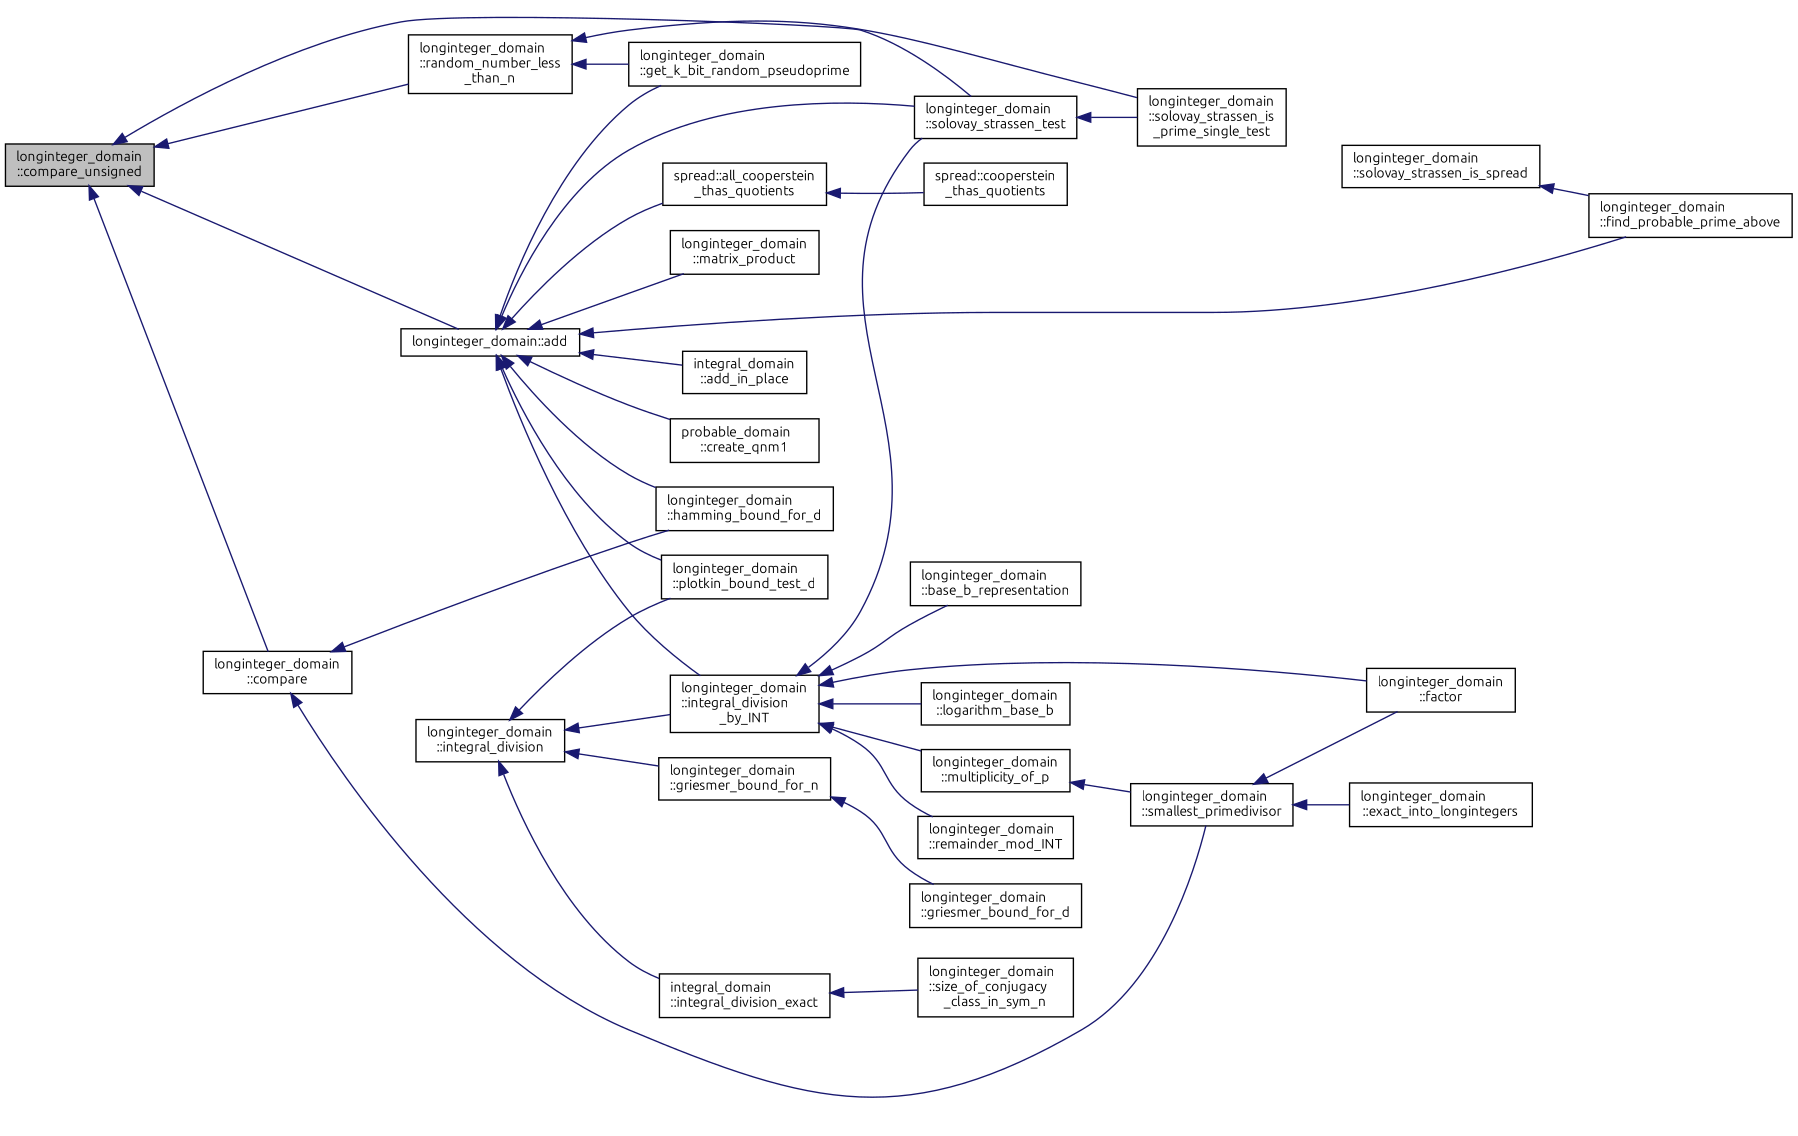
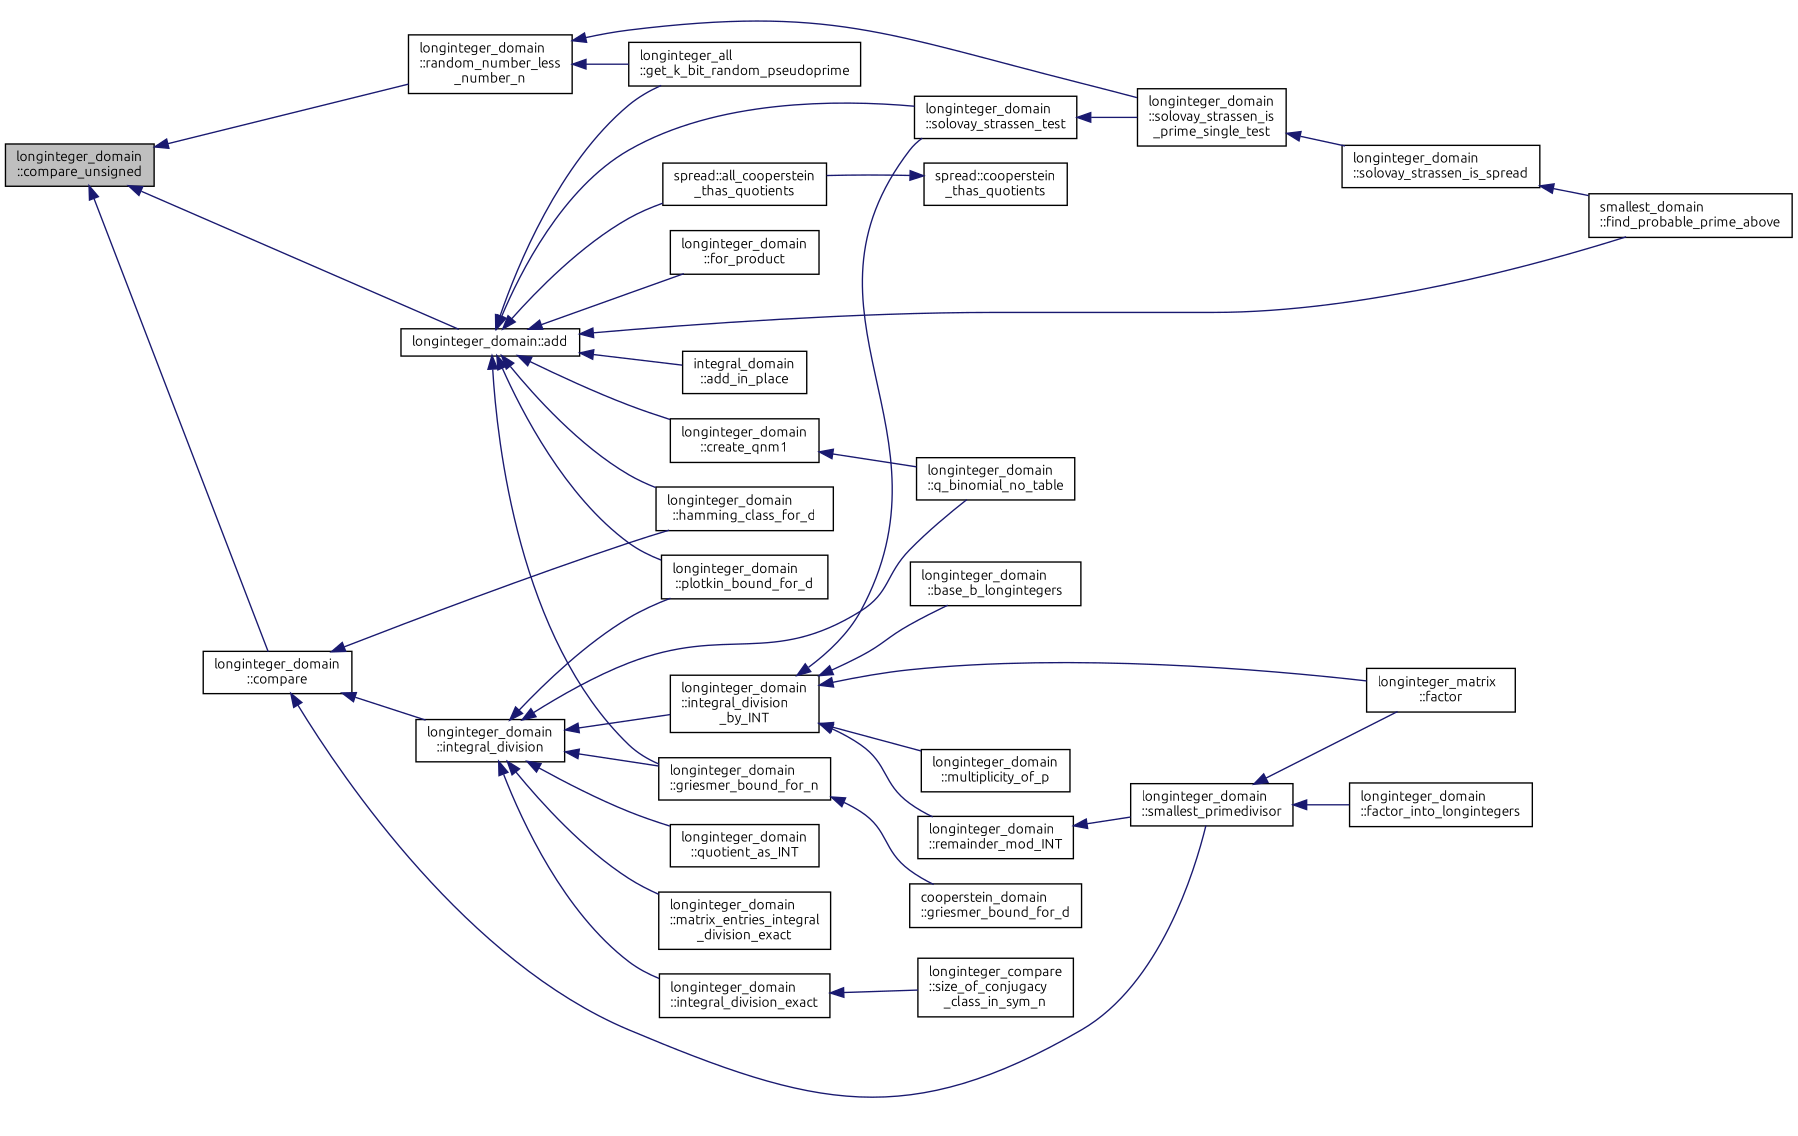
edge "longinteger_domain ::solovay_strassen_test" -> "longinteger_domain ::compare_unsigned": removed
node "longinteger_domain ::random_number_less _than_n": label "longinteger_domain ::random_number_less _than_n" -> "longinteger_domain ::random_number_less _number_n"
node "longinteger_domain ::get_k_bit_random_pseudoprime": label "longinteger_domain ::get_k_bit_random_pseudoprime" -> "longinteger_all ::get_k_bit_random_pseudoprime"
edge "longinteger_domain ::solovay_strassen_is_spread" -> "longinteger_domain ::solovay_strassen_is _prime_single_test": added
edge "spread::cooperstein _thas_quotients" -> "spread::all_cooperstein _thas_quotients": reversed
node "longinteger_domain ::find_probable_prime_above": label "longinteger_domain ::find_probable_prime_above" -> "smallest_domain ::find_probable_prime_above"
node "longinteger_domain ::matrix_product": label "longinteger_domain ::matrix_product" -> "longinteger_domain ::for_product"
node "probable_domain ::create_qnm1": label "probable_domain ::create_qnm1" -> "longinteger_domain ::create_qnm1"
node "longinteger_domain ::q_binomial_no_table": added
node "longinteger_domain ::hamming_bound_for_d": label "longinteger_domain ::hamming_bound_for_d" -> "longinteger_domain ::hamming_class_for_d"
edge "longinteger_domain ::integral_division _by_INT" -> "longinteger_domain::add": now "longinteger_domain ::griesmer_bound_for_n" -> "longinteger_domain::add"
node "longinteger_domain ::plotkin_bound_test_d": label "longinteger_domain ::plotkin_bound_test_d" -> "longinteger_domain ::plotkin_bound_for_d"
node "longinteger_domain ::base_b_representation": label "longinteger_domain ::base_b_representation" -> "longinteger_domain ::base_b_longintegers"
node "longinteger_domain ::factor": label "longinteger_domain ::factor" -> "longinteger_matrix ::factor"
node "longinteger_domain ::logarithm_base_b": removed
edge "longinteger_domain ::integral_division" -> "longinteger_domain ::compare": added
edge "longinteger_domain ::smallest_primedivisor" -> "longinteger_domain ::multiplicity_of_p": now "longinteger_domain ::smallest_primedivisor" -> "longinteger_domain ::remainder_mod_INT"
node "longinteger_domain ::exact_into_longintegers": label "longinteger_domain ::exact_into_longintegers" -> "longinteger_domain ::factor_into_longintegers"
node "longinteger_domain ::quotient_as_INT": added
node "longinteger_domain ::griesmer_bound_for_d": label "longinteger_domain ::griesmer_bound_for_d" -> "cooperstein_domain ::griesmer_bound_for_d"
node "longinteger_domain ::matrix_entries_integral _division_exact": added
node "longinteger_domain ::size_of_conjugacy _class_in_sym_n": label "longinteger_domain ::size_of_conjugacy _class_in_sym_n" -> "longinteger_compare ::size_of_conjugacy _class_in_sym_n"
node "integral_domain ::integral_division_exact": label "integral_domain ::integral_division_exact" -> "longinteger_domain ::integral_division_exact"
